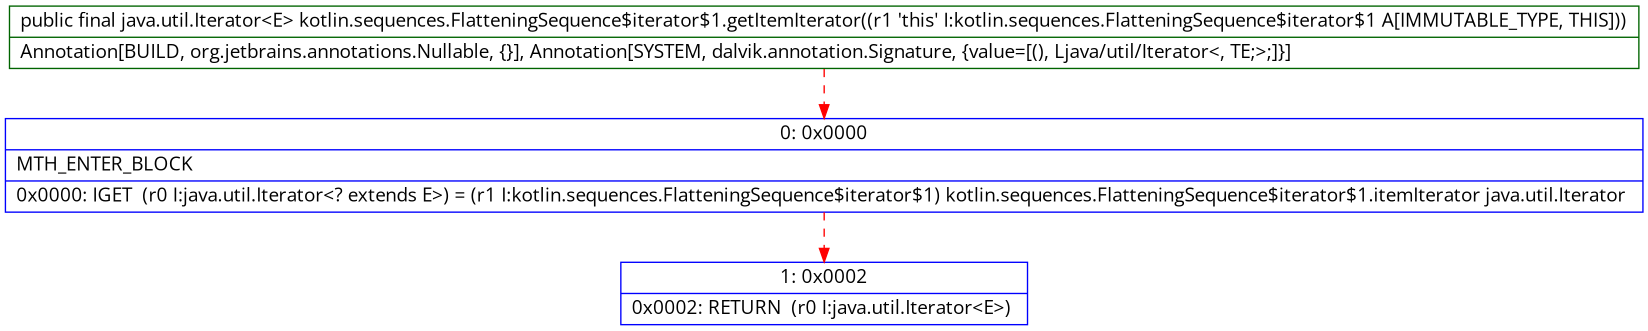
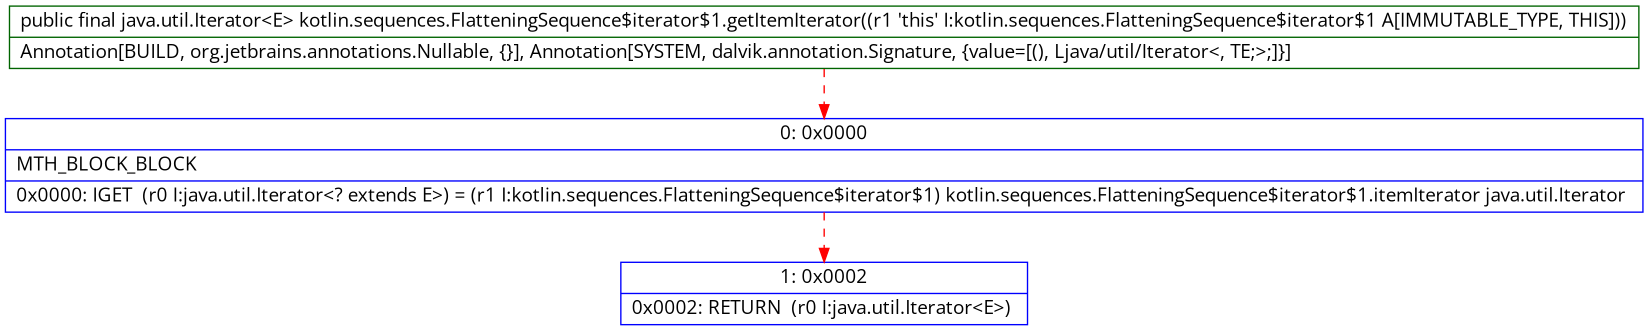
node "0: 0x0000": text "MTH_ENTER_BLOCK" -> "MTH_BLOCK_BLOCK"
